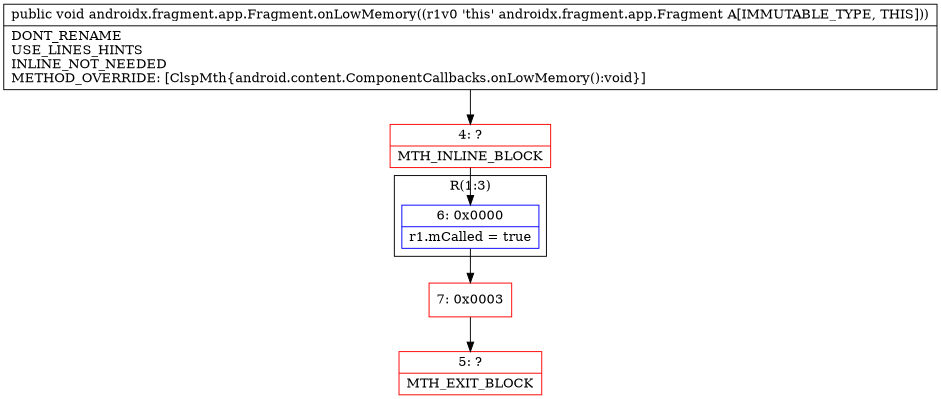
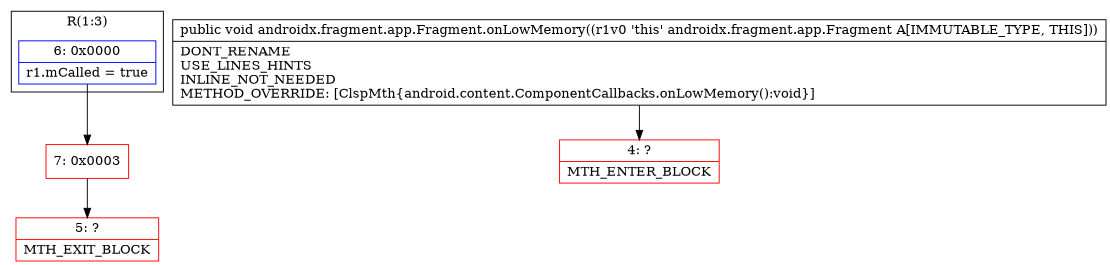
node "4: ?": text "MTH_INLINE_BLOCK" -> "MTH_ENTER_BLOCK"
edge "4: ?" -> "6: 0x0000": removed
